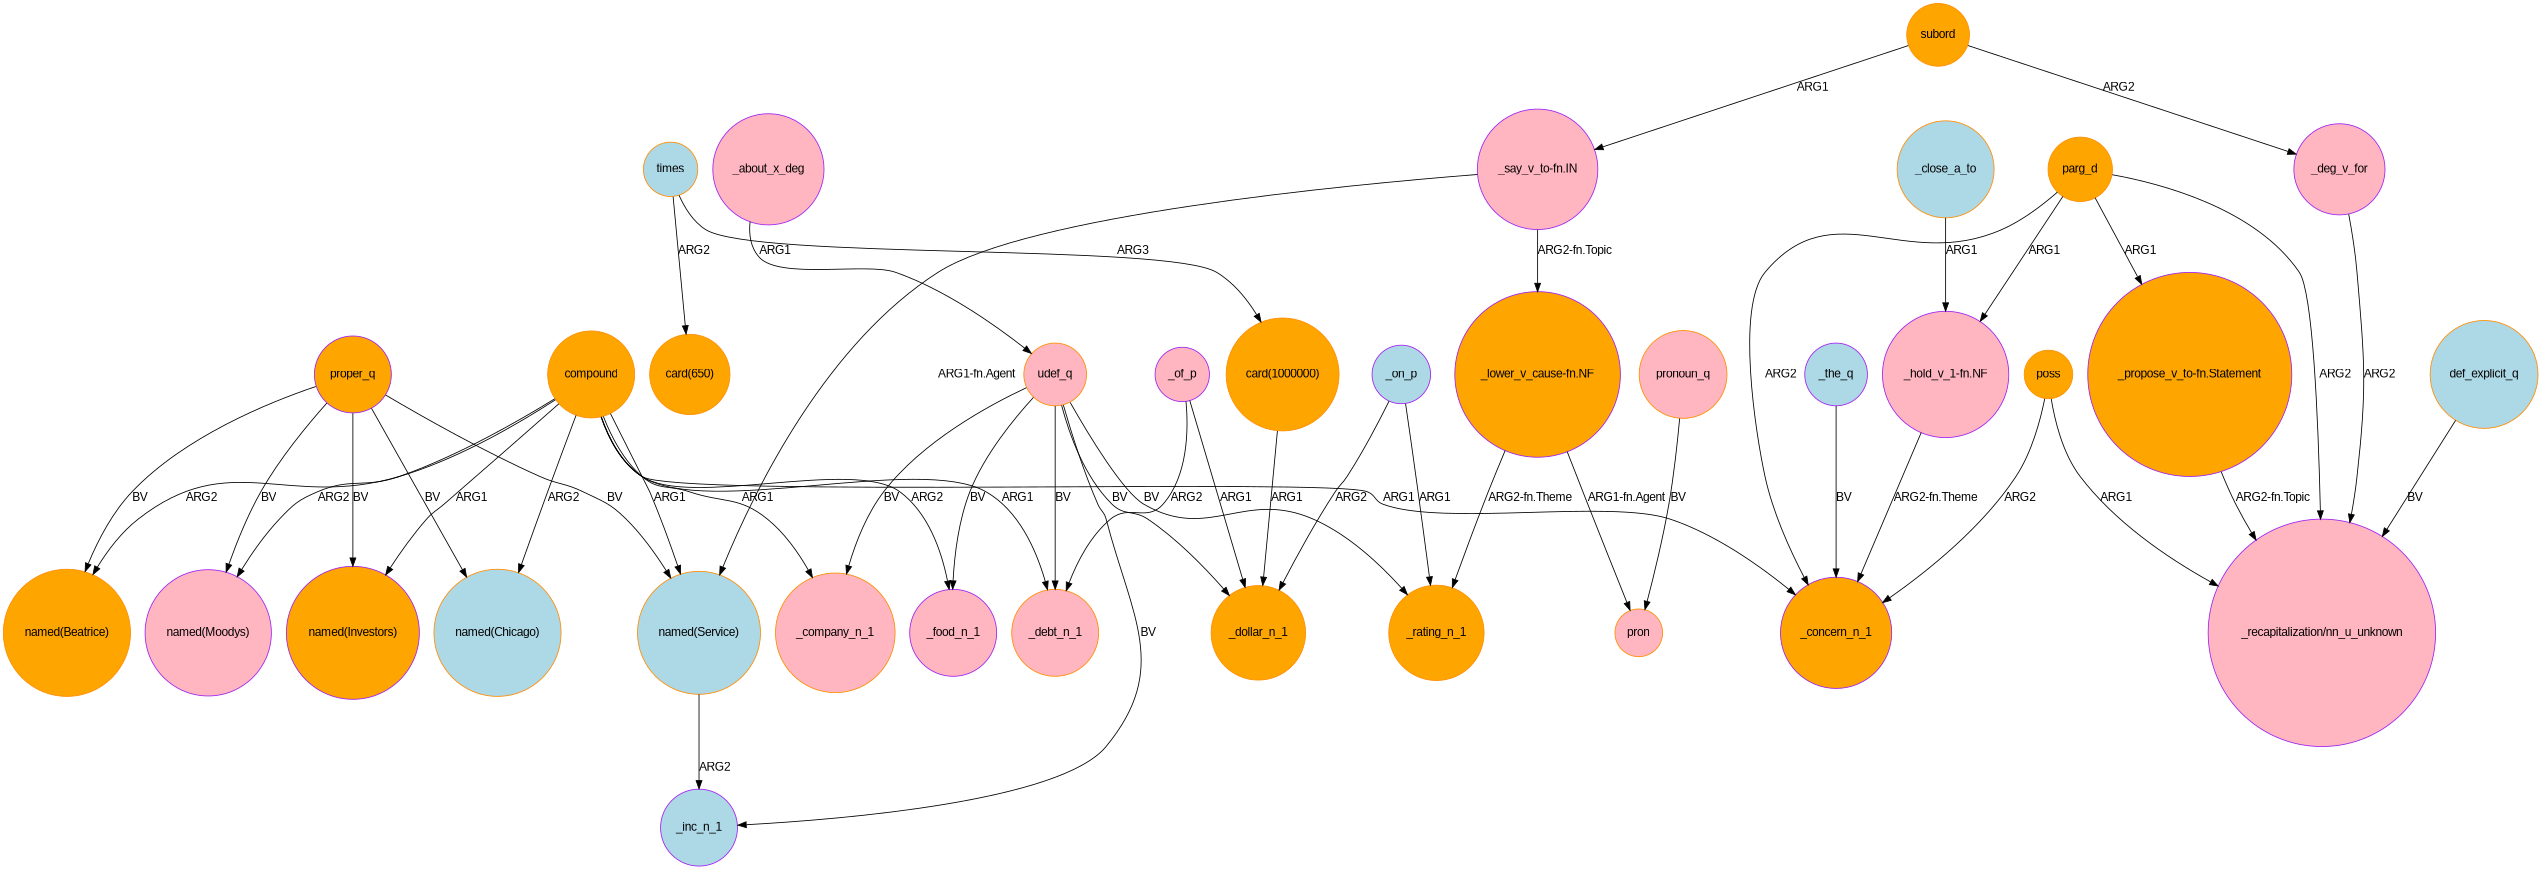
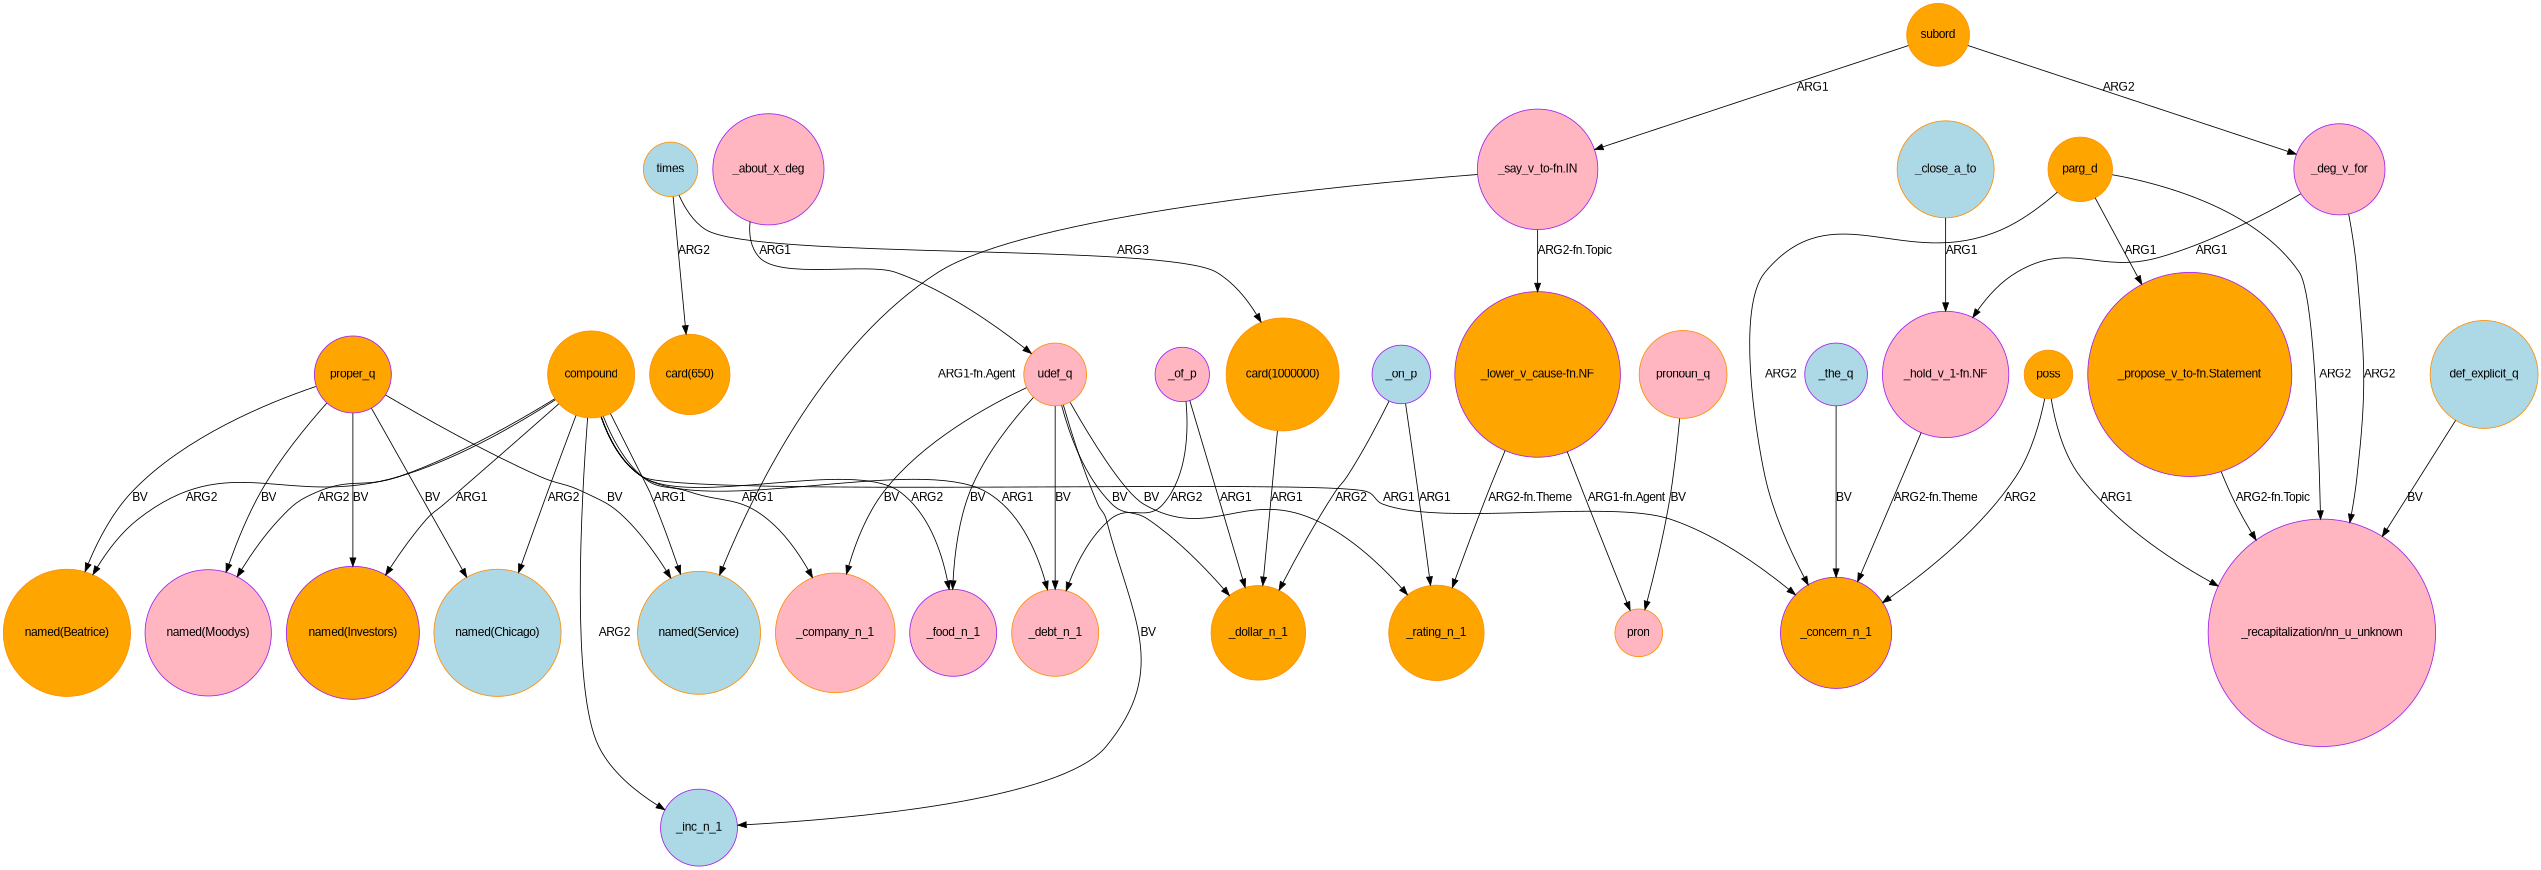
edge "parg_d" -> "_hold_v_1-fn.NF": now "_deg_v_for" -> "_hold_v_1-fn.NF"
edge "named(Service)" -> "_inc_n_1": now "compound" -> "_inc_n_1"
